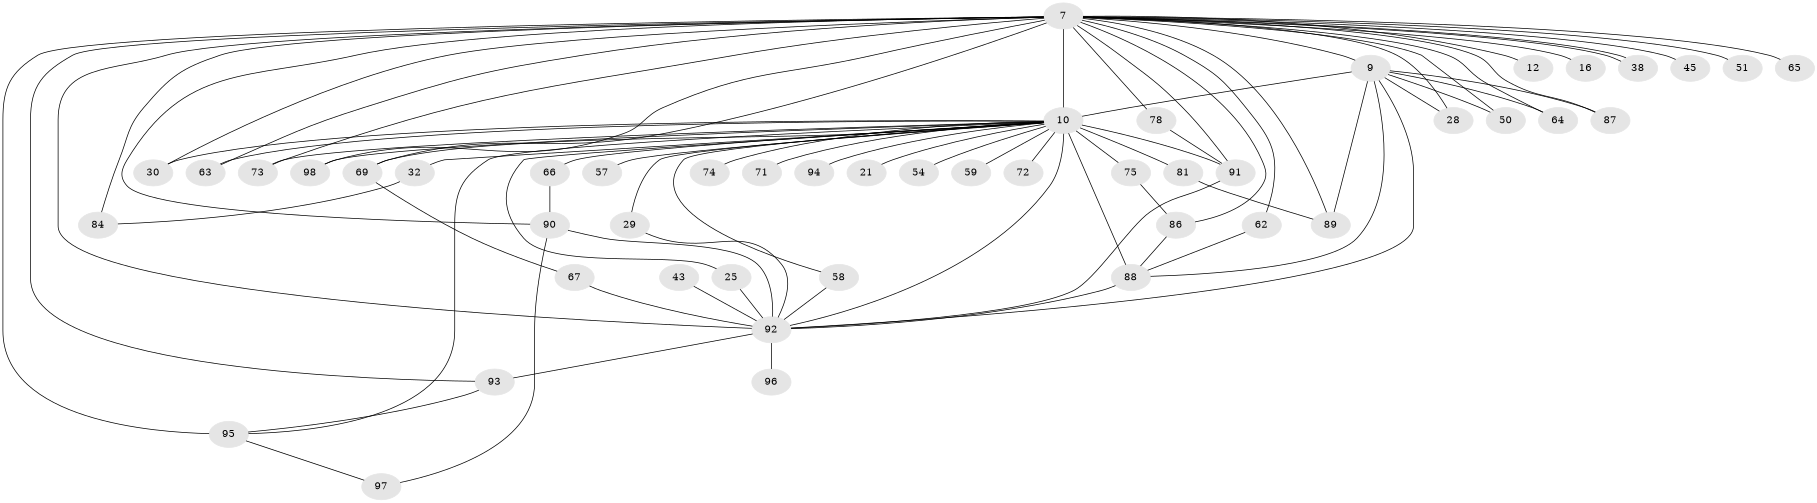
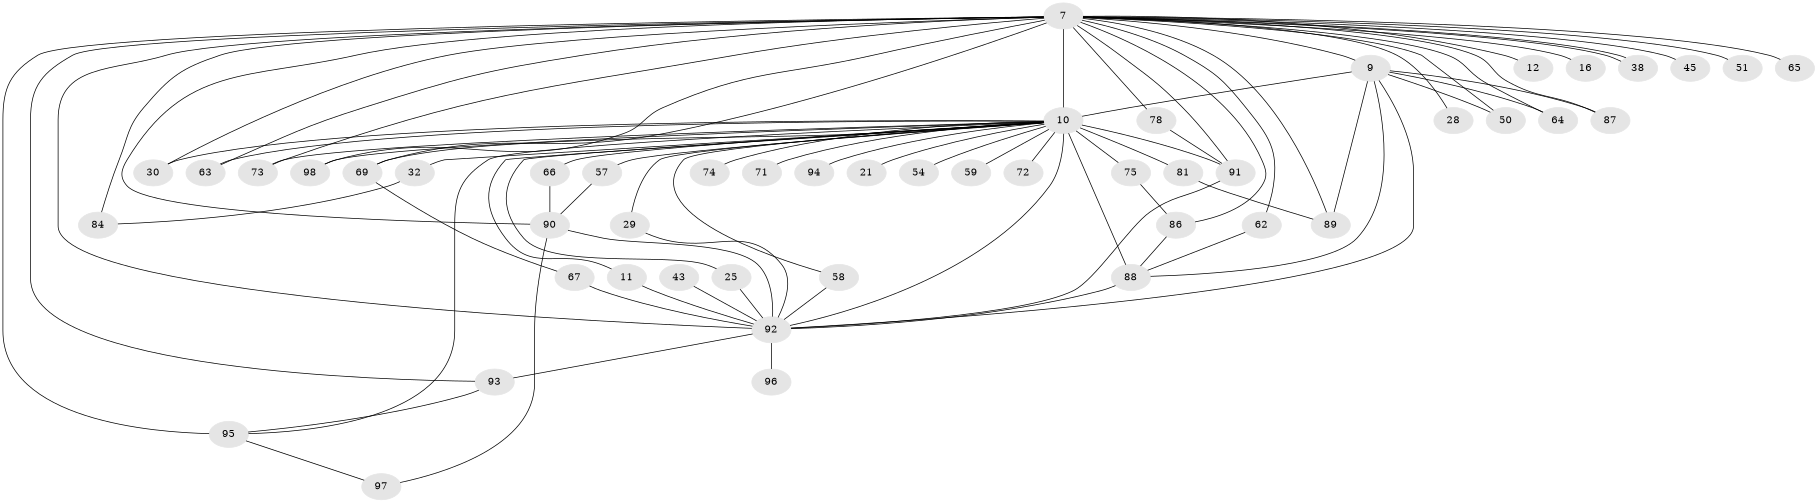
edge "9" -- "28": removed
edge "57" -- "90": added
node "11": added
